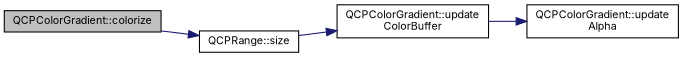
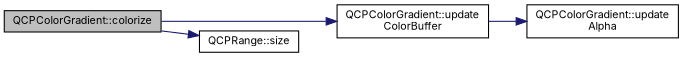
edge "QCPRange::size" -> "QCPColorGradient::update ColorBuffer": now "QCPColorGradient::colorize" -> "QCPColorGradient::update ColorBuffer"
